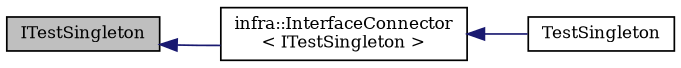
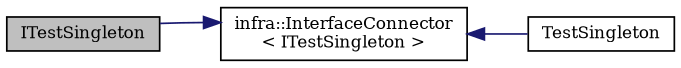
edge "infra::InterfaceConnector < ITestSingleton >" -> "ITestSingleton": reversed
